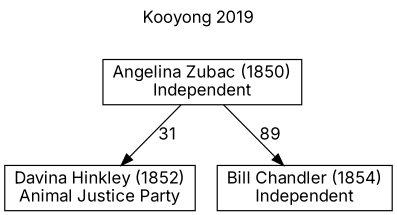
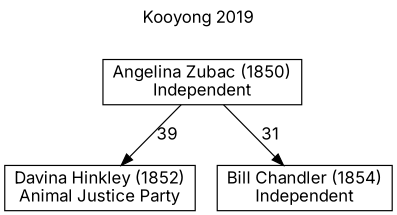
edge "Angelina Zubac (1850) Independent" -> "Davina Hinkley (1852) Animal Justice Party": label "31" -> "39"
edge "Angelina Zubac (1850) Independent" -> "Bill Chandler (1854) Independent": label "89" -> "31"
